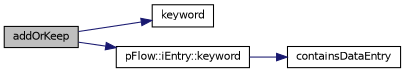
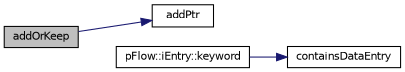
node "keyword": label "keyword" -> "addPtr"
edge "addOrKeep" -> "pFlow::iEntry::keyword": removed
